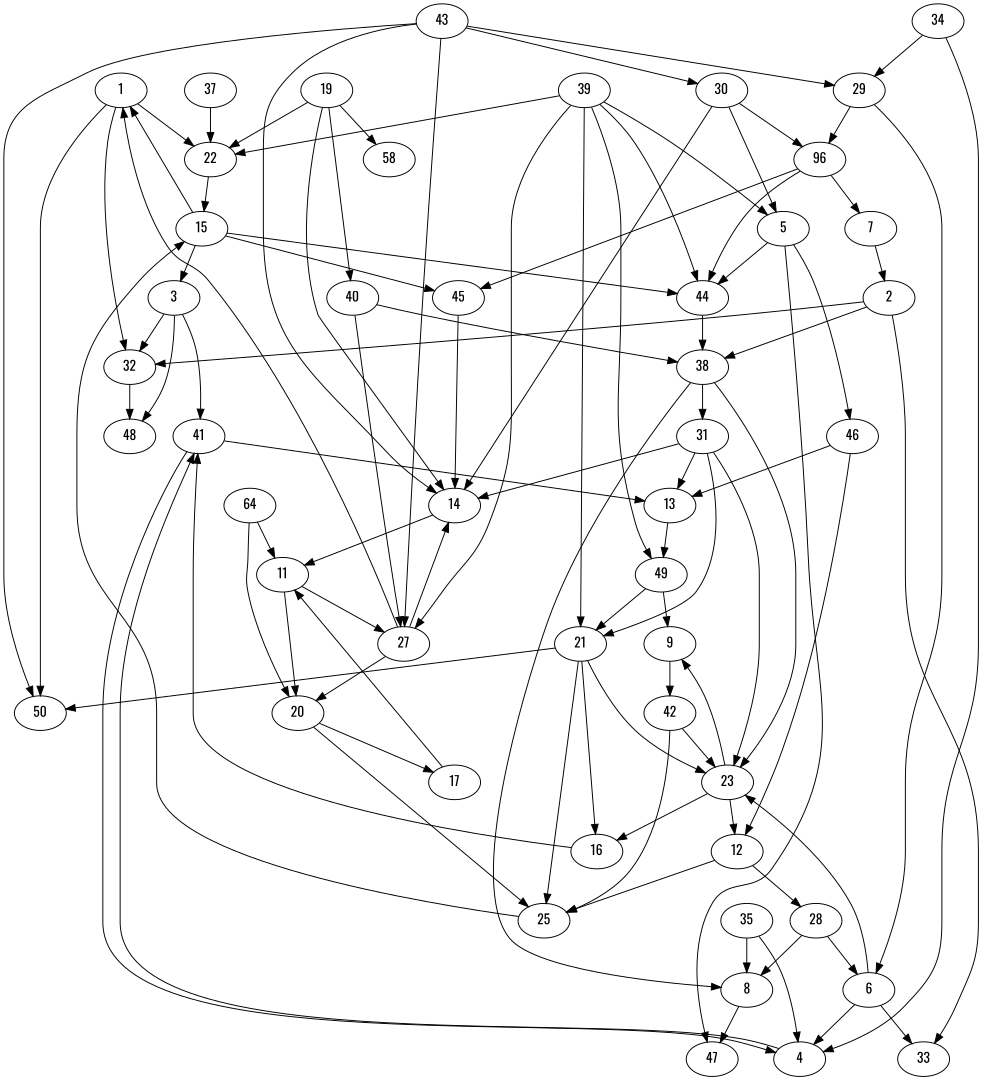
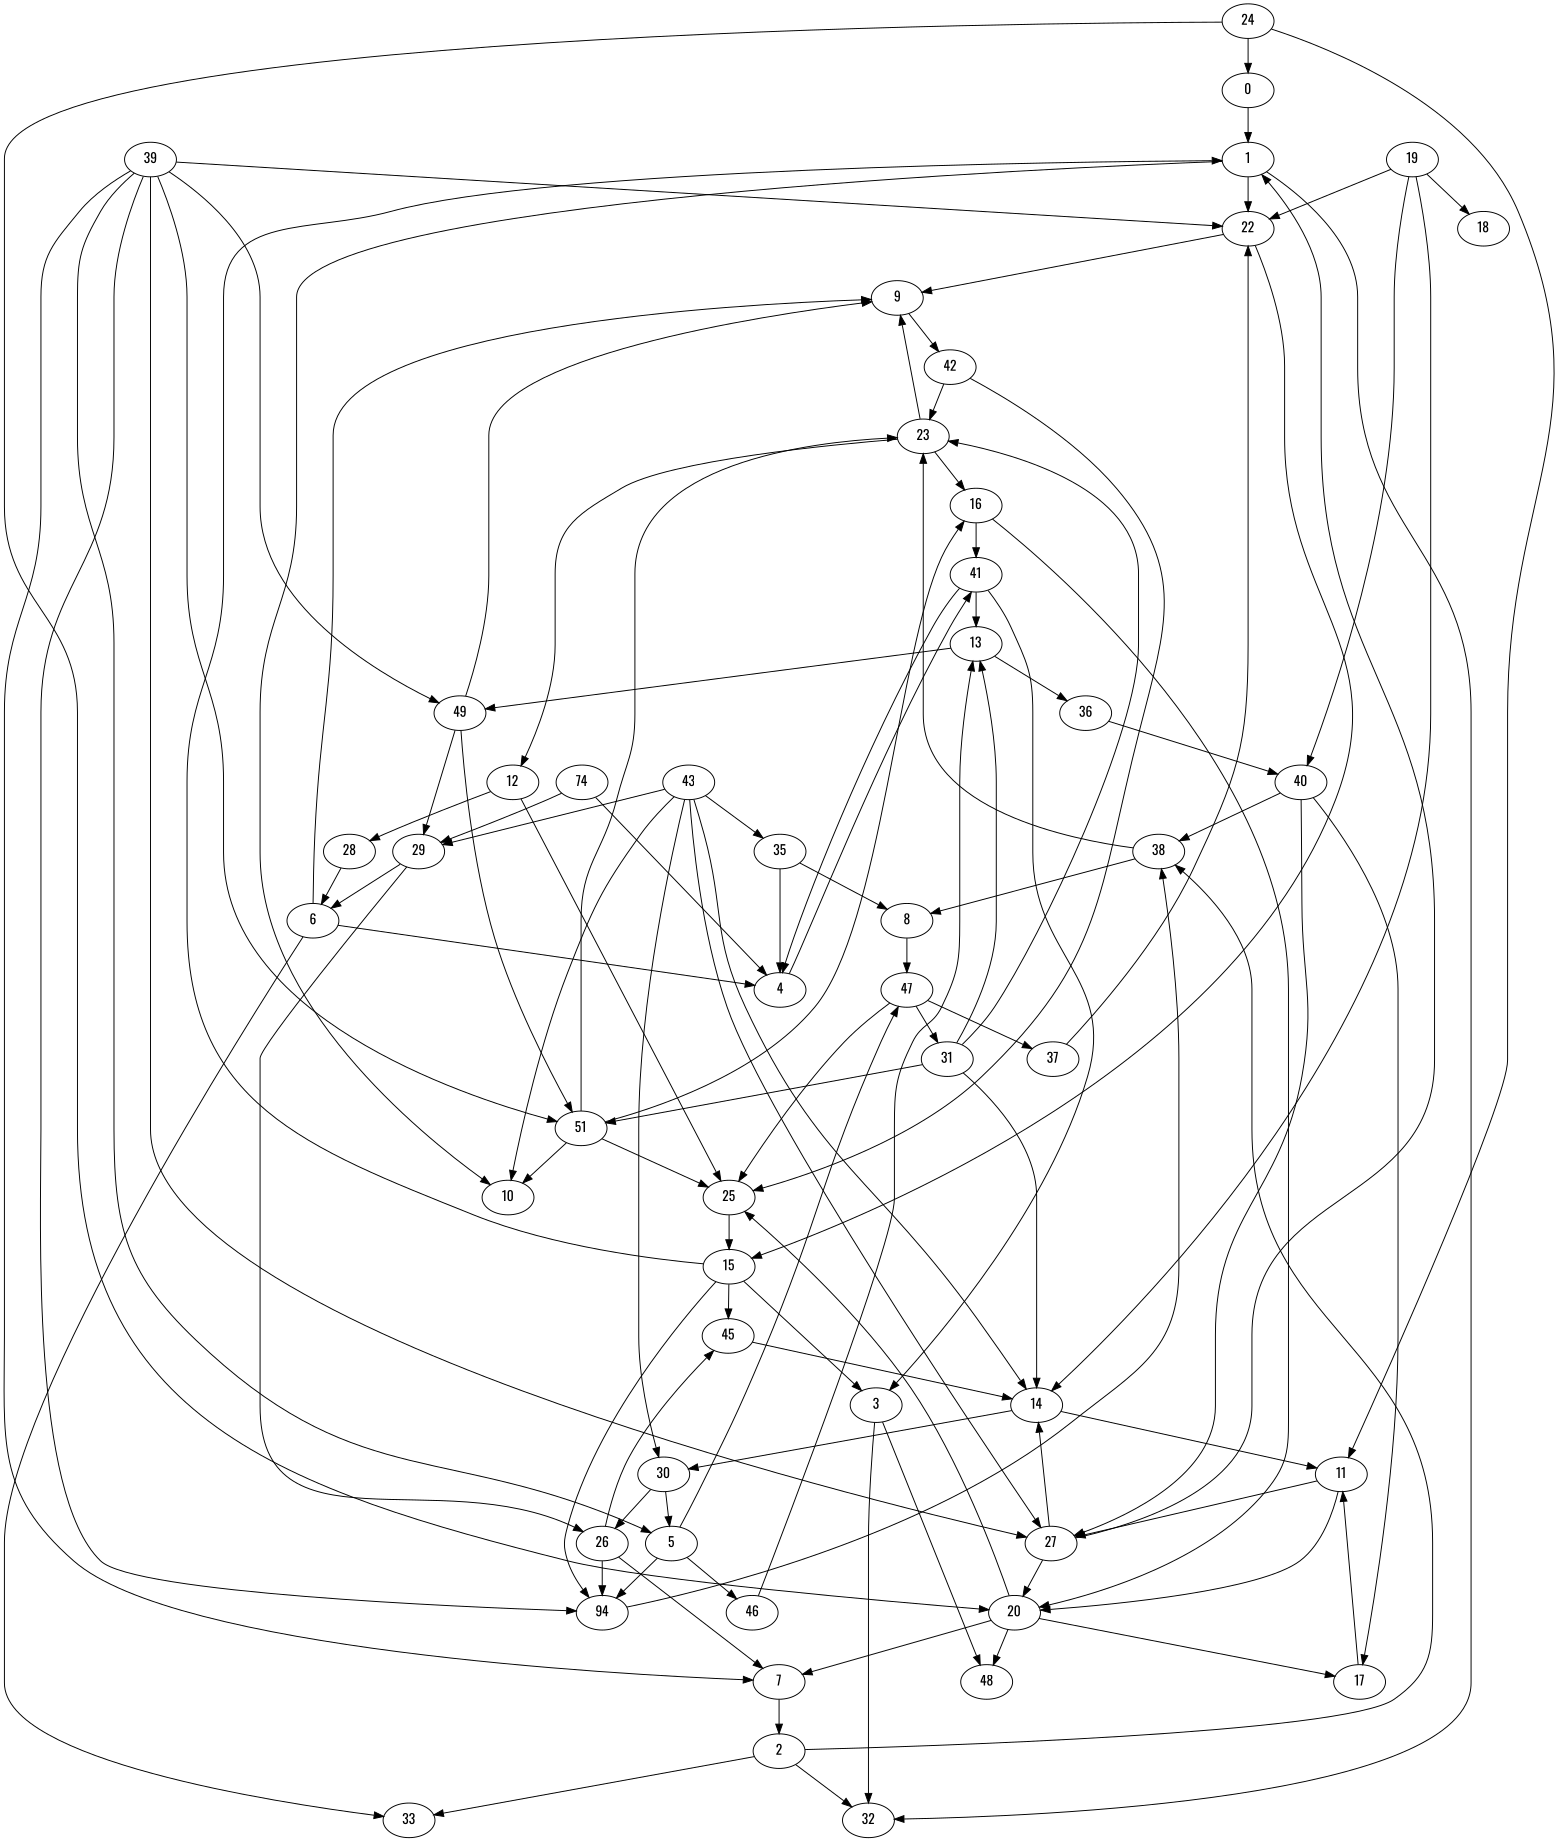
node "34": label "34" -> "74"
node "0": added
node "58": label "58" -> "18"
node "96": label "96" -> "26"
edge "22" -> "9": added
edge "30" -> "14": reversed
node "44": label "44" -> "94"
edge "3" -> "41": reversed
edge "32" -> "48": now "20" -> "48"
edge "38" -> "31": now "47" -> "31"
node "64": label "64" -> "24"
node "21": label "21" -> "51"
edge "46" -> "12": removed
node "50": label "50" -> "10"
node "36": added
edge "49" -> "29": added
edge "43" -> "35": added
edge "6" -> "23": now "6" -> "9"
edge "28" -> "8": removed
edge "47" -> "37": added
edge "47" -> "25": added
edge "16" -> "20": added
edge "39" -> "7": added
edge "40" -> "17": added
edge "20" -> "7": added
